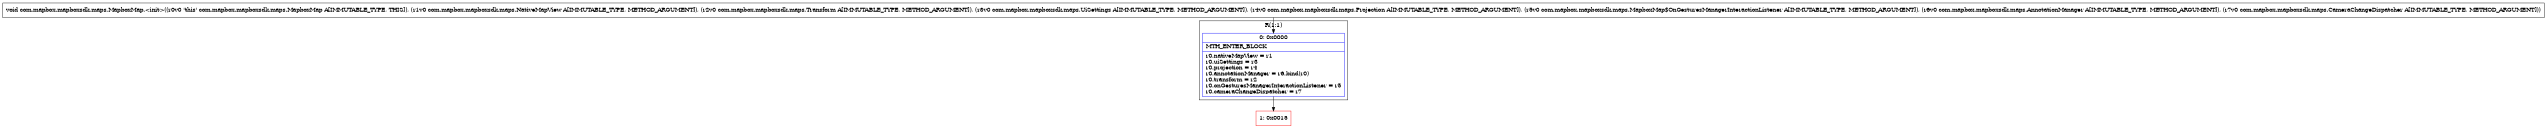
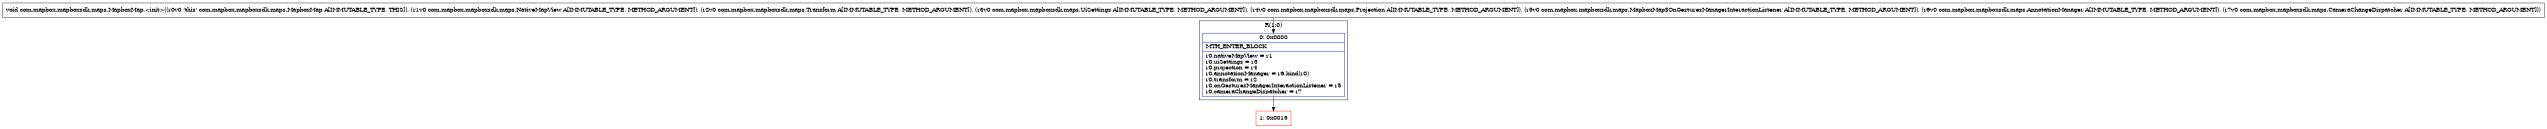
cluster "R(1:1)": label "R(1:1)" -> "R(1:0)"
